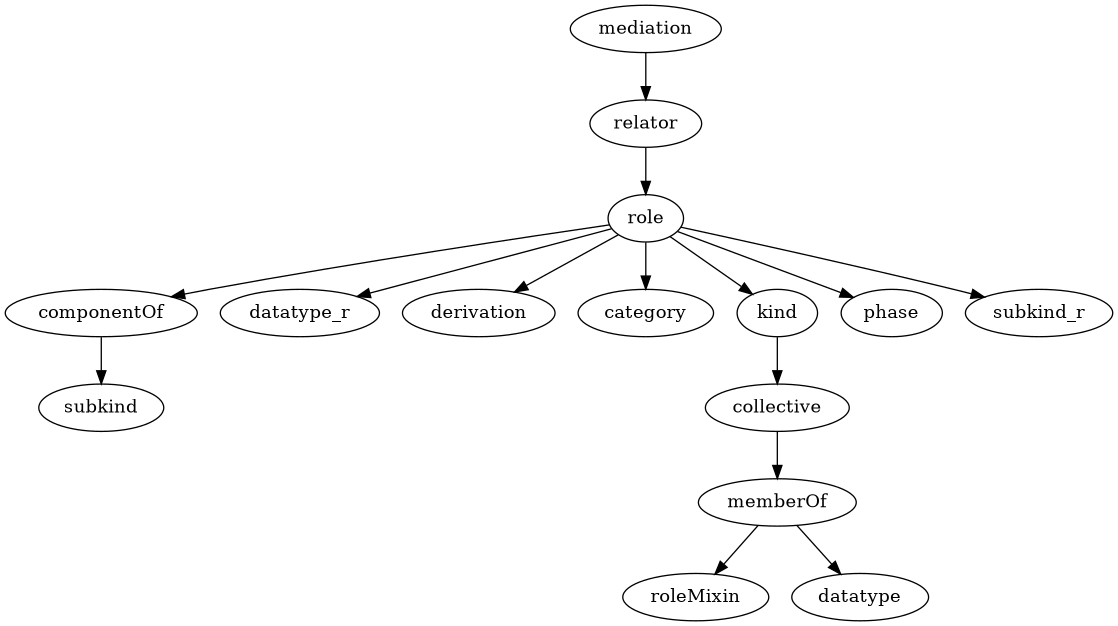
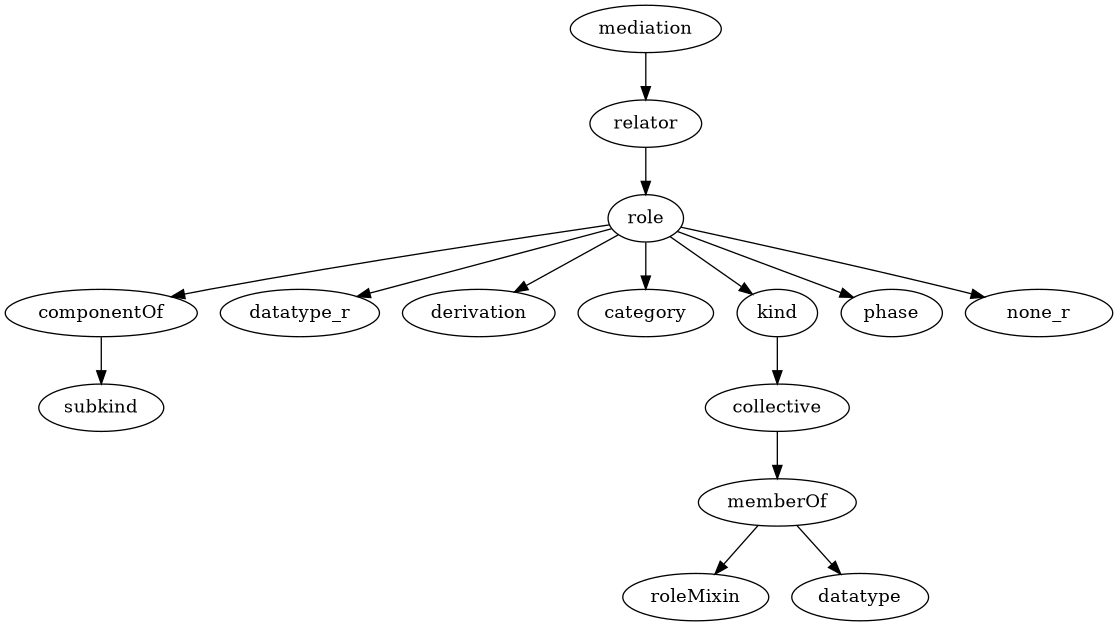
node "subkind_r": label "subkind_r" -> "none_r"
